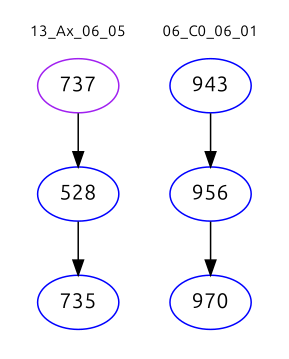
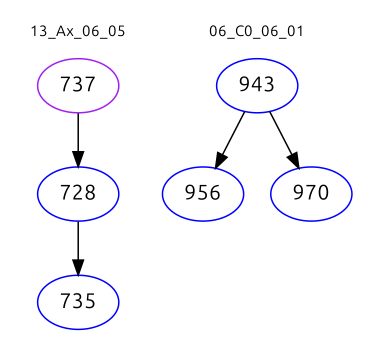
node "528": label "528" -> "728"
edge "956" -> "970": now "943" -> "970"
